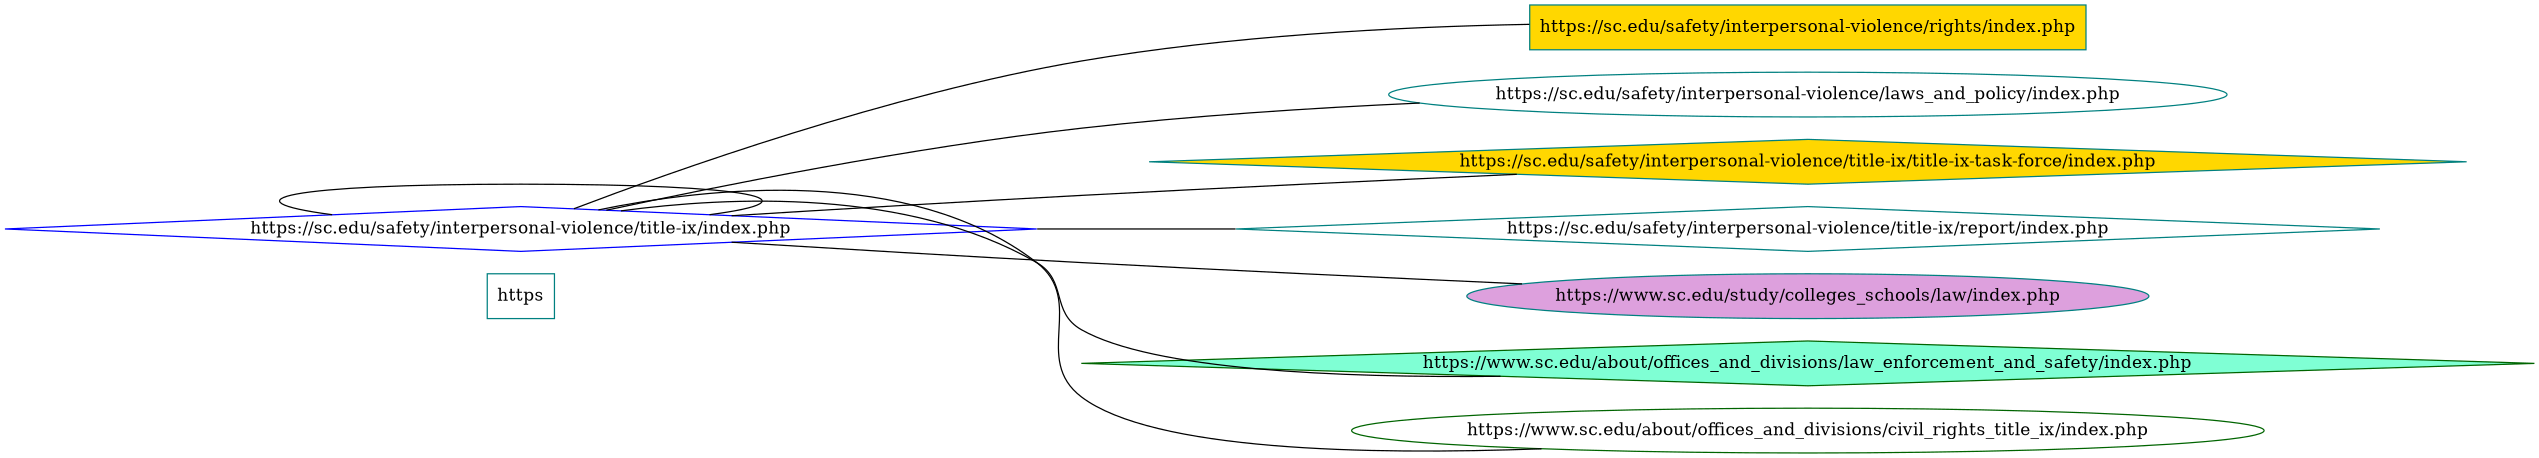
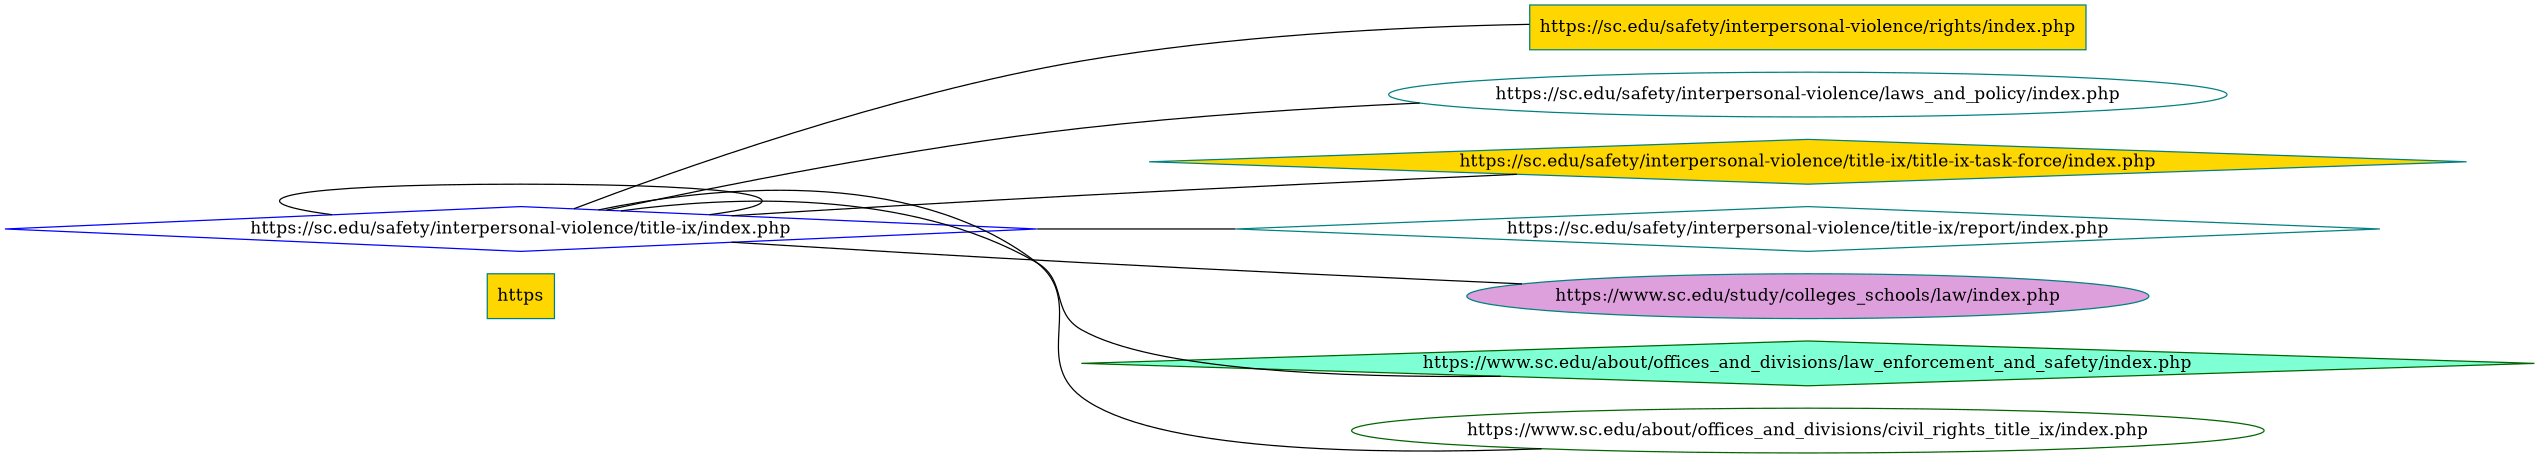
node "https": fillcolor white -> gold
